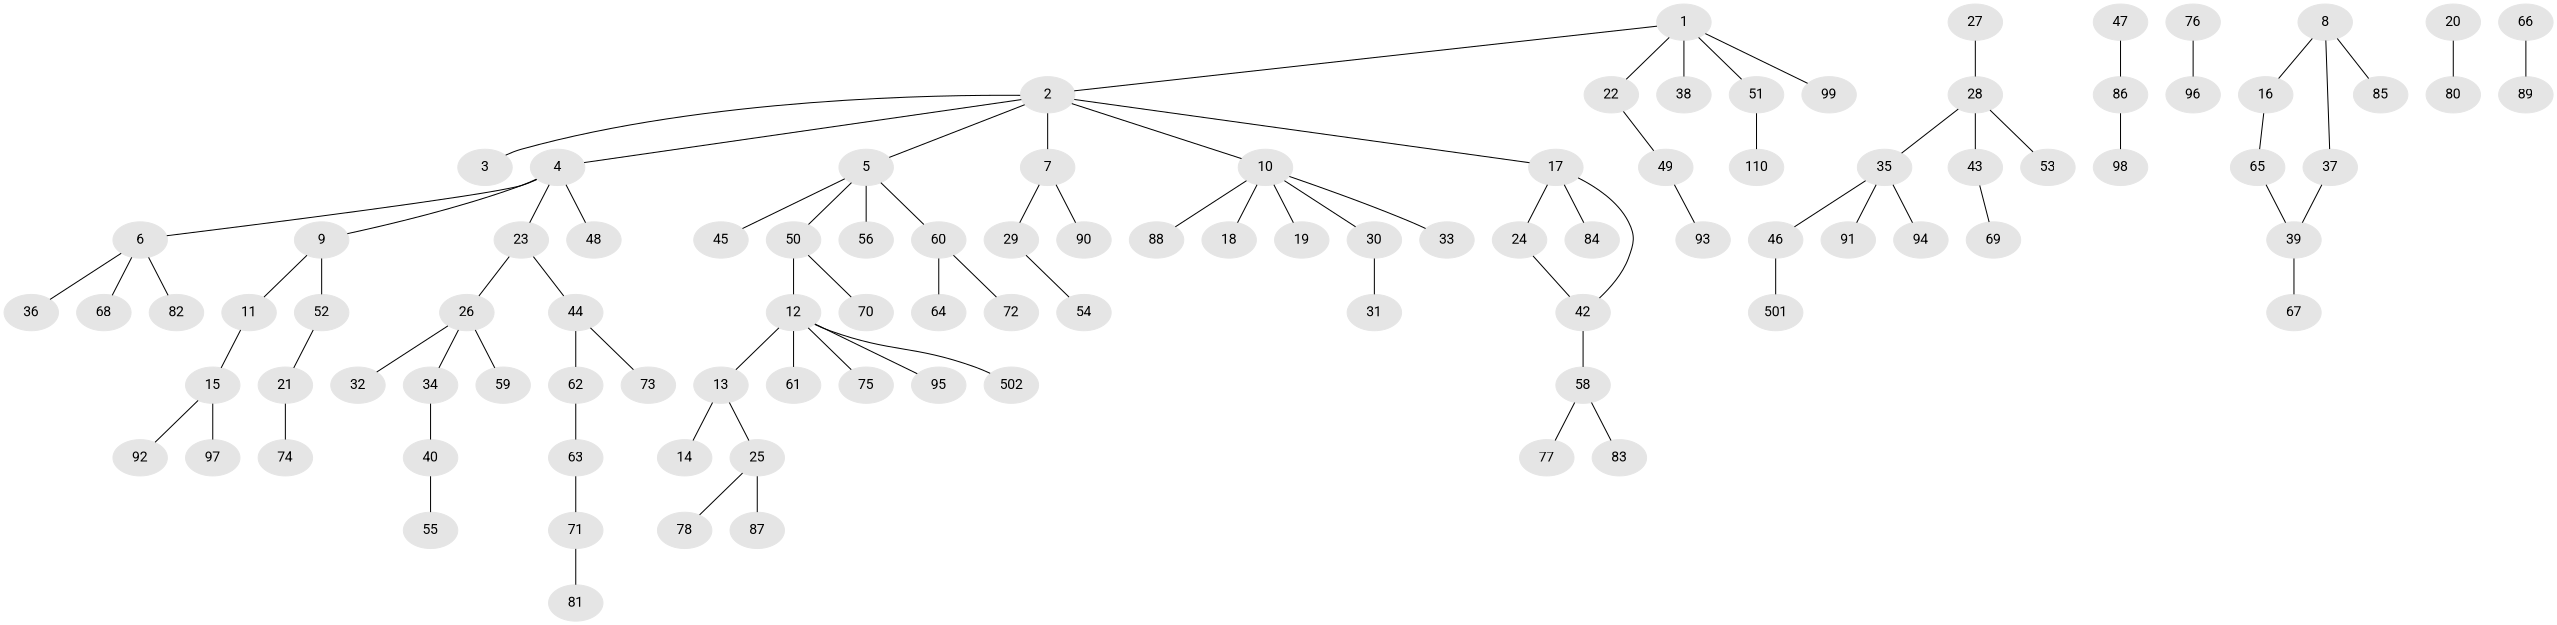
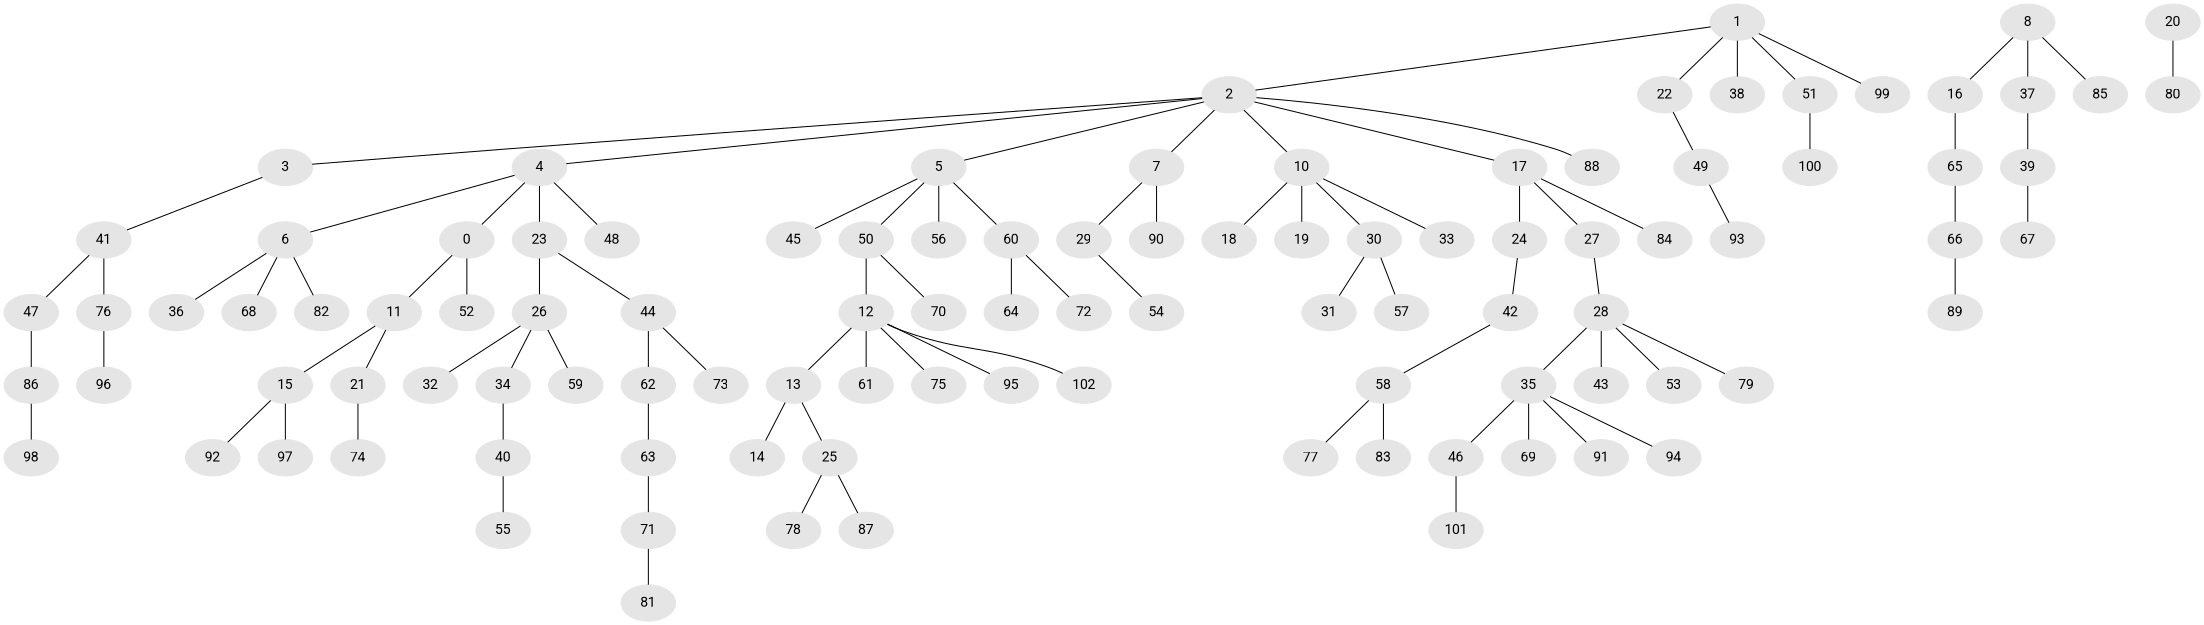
node "110": label "110" -> "100"
edge "10" -- "88": now "2" -- "88"
edge "43" -- "69": now "35" -- "69"
edge "65" -- "39": now "65" -- "66"
edge "17" -- "42": now "17" -- "27"
node "41": added
node "9": label "9" -> "0"
node "57": added
node "501": label "501" -> "101"
edge "52" -- "21": now "11" -- "21"
node "502": label "502" -> "102"
node "79": added
